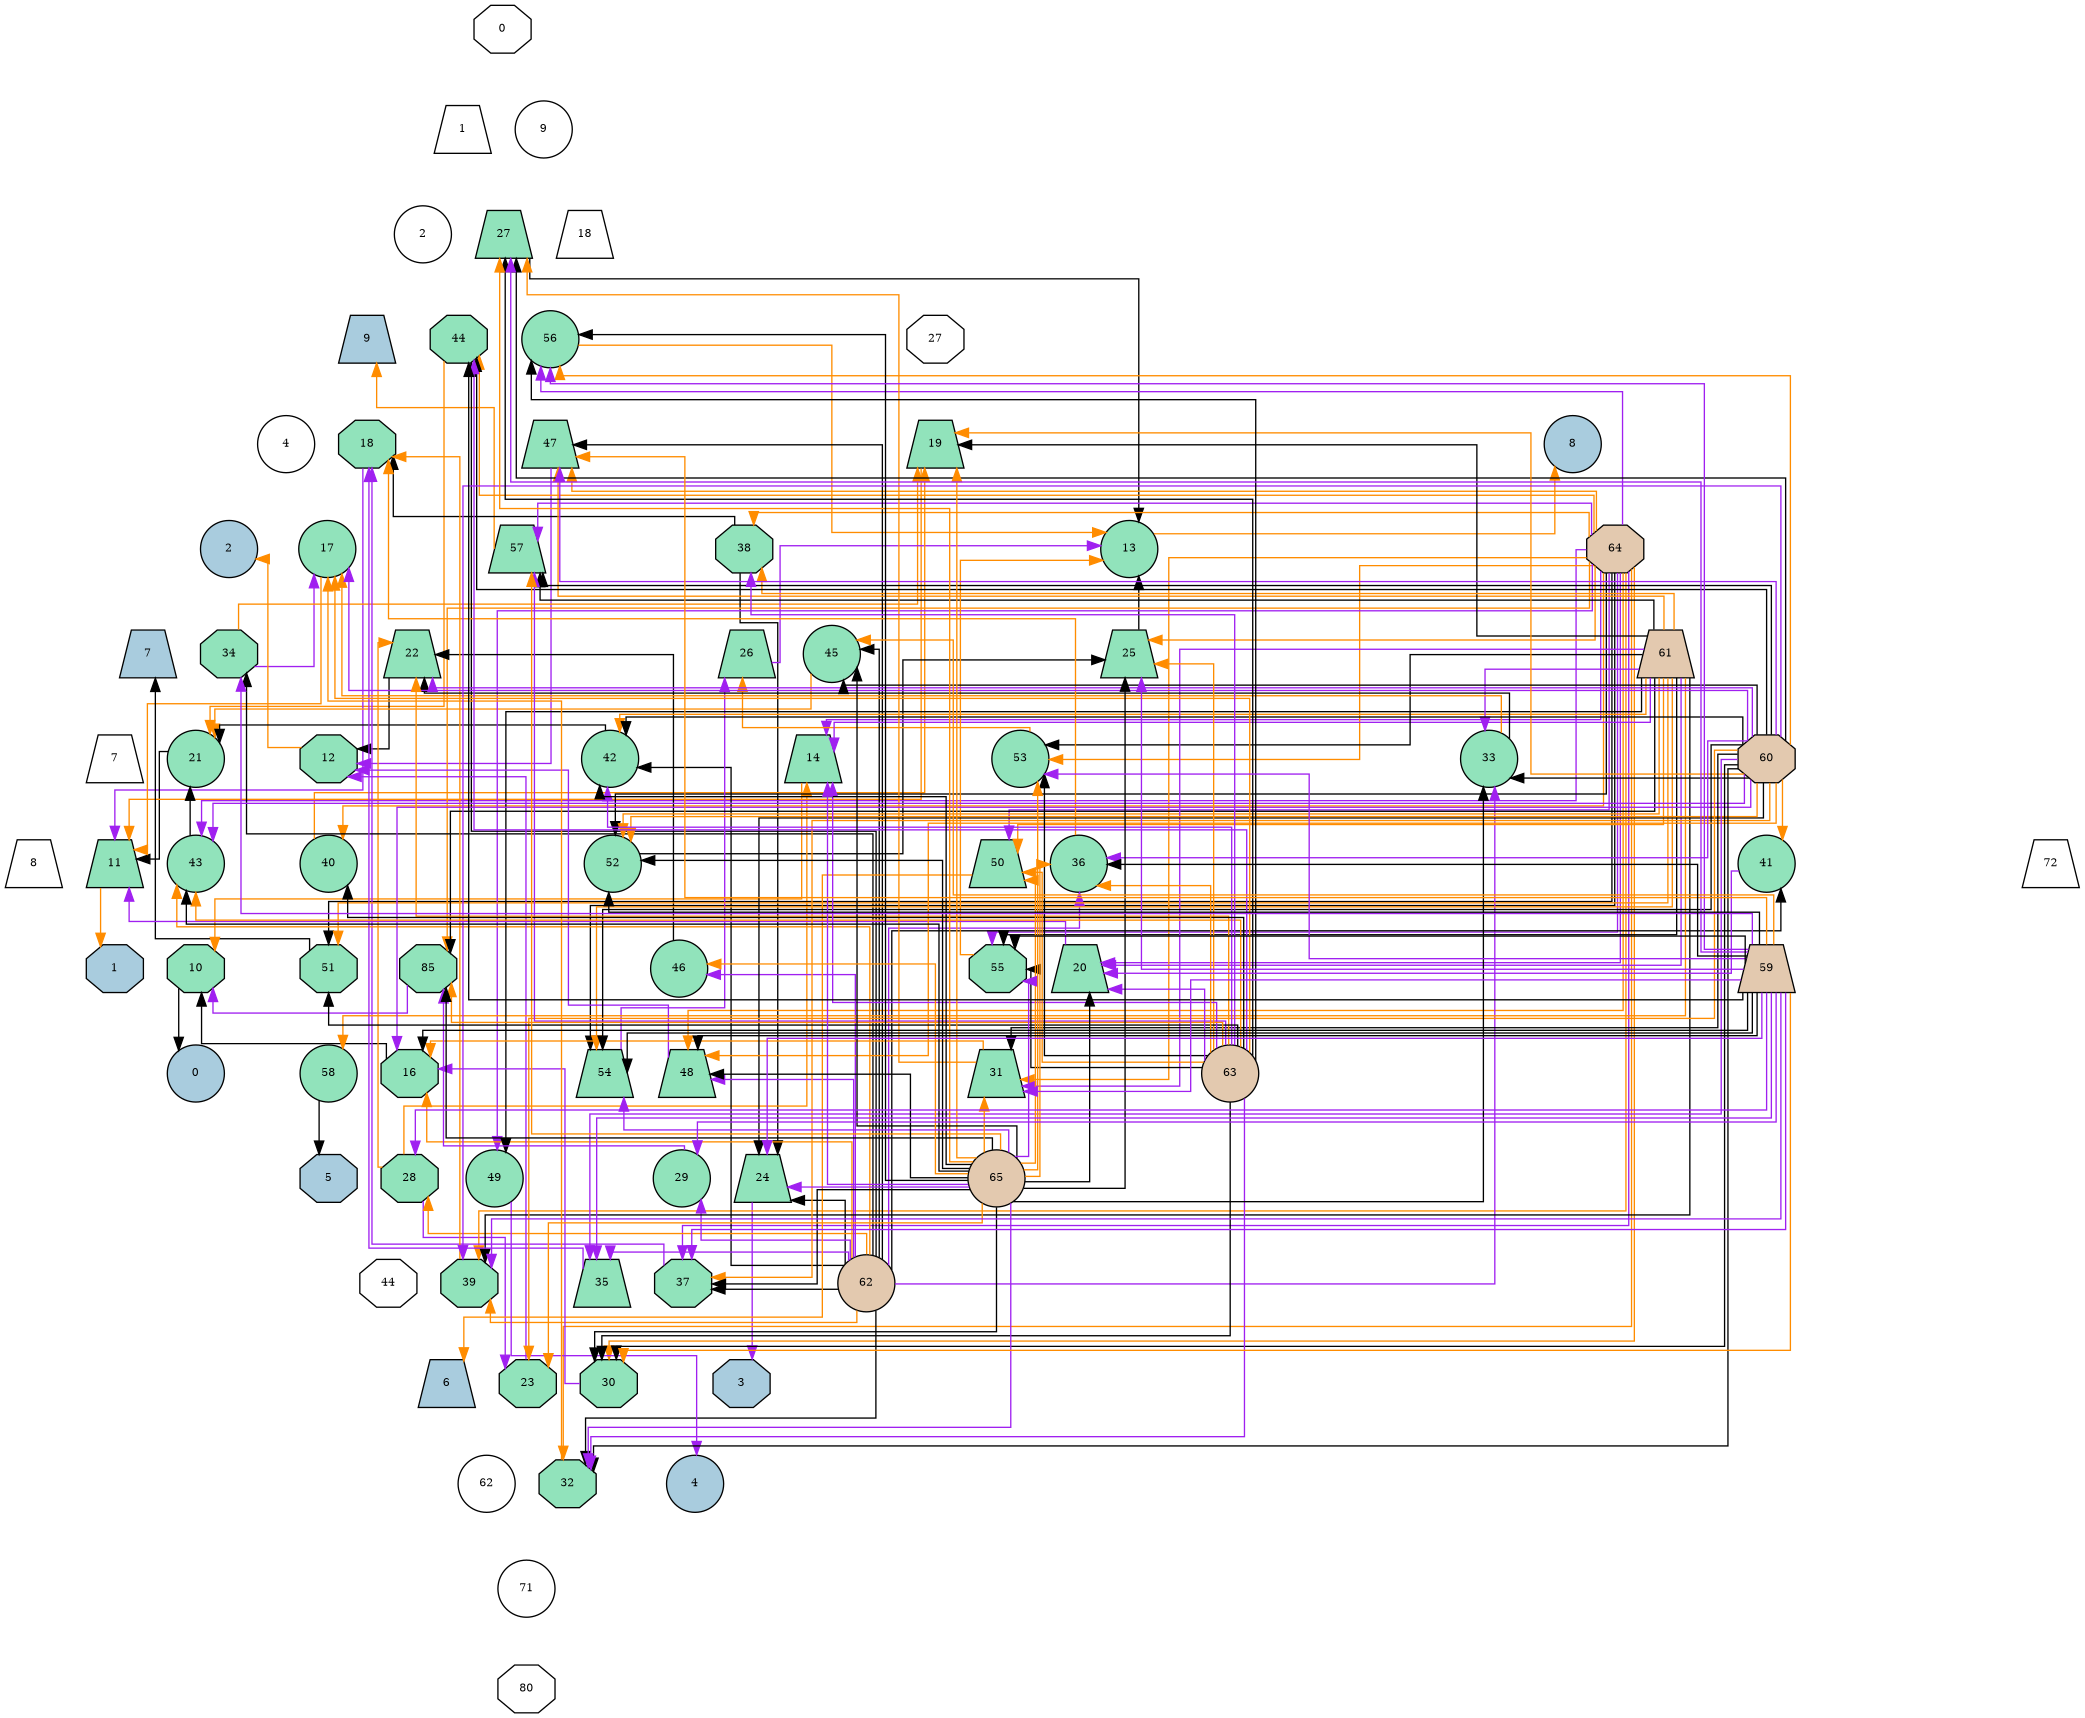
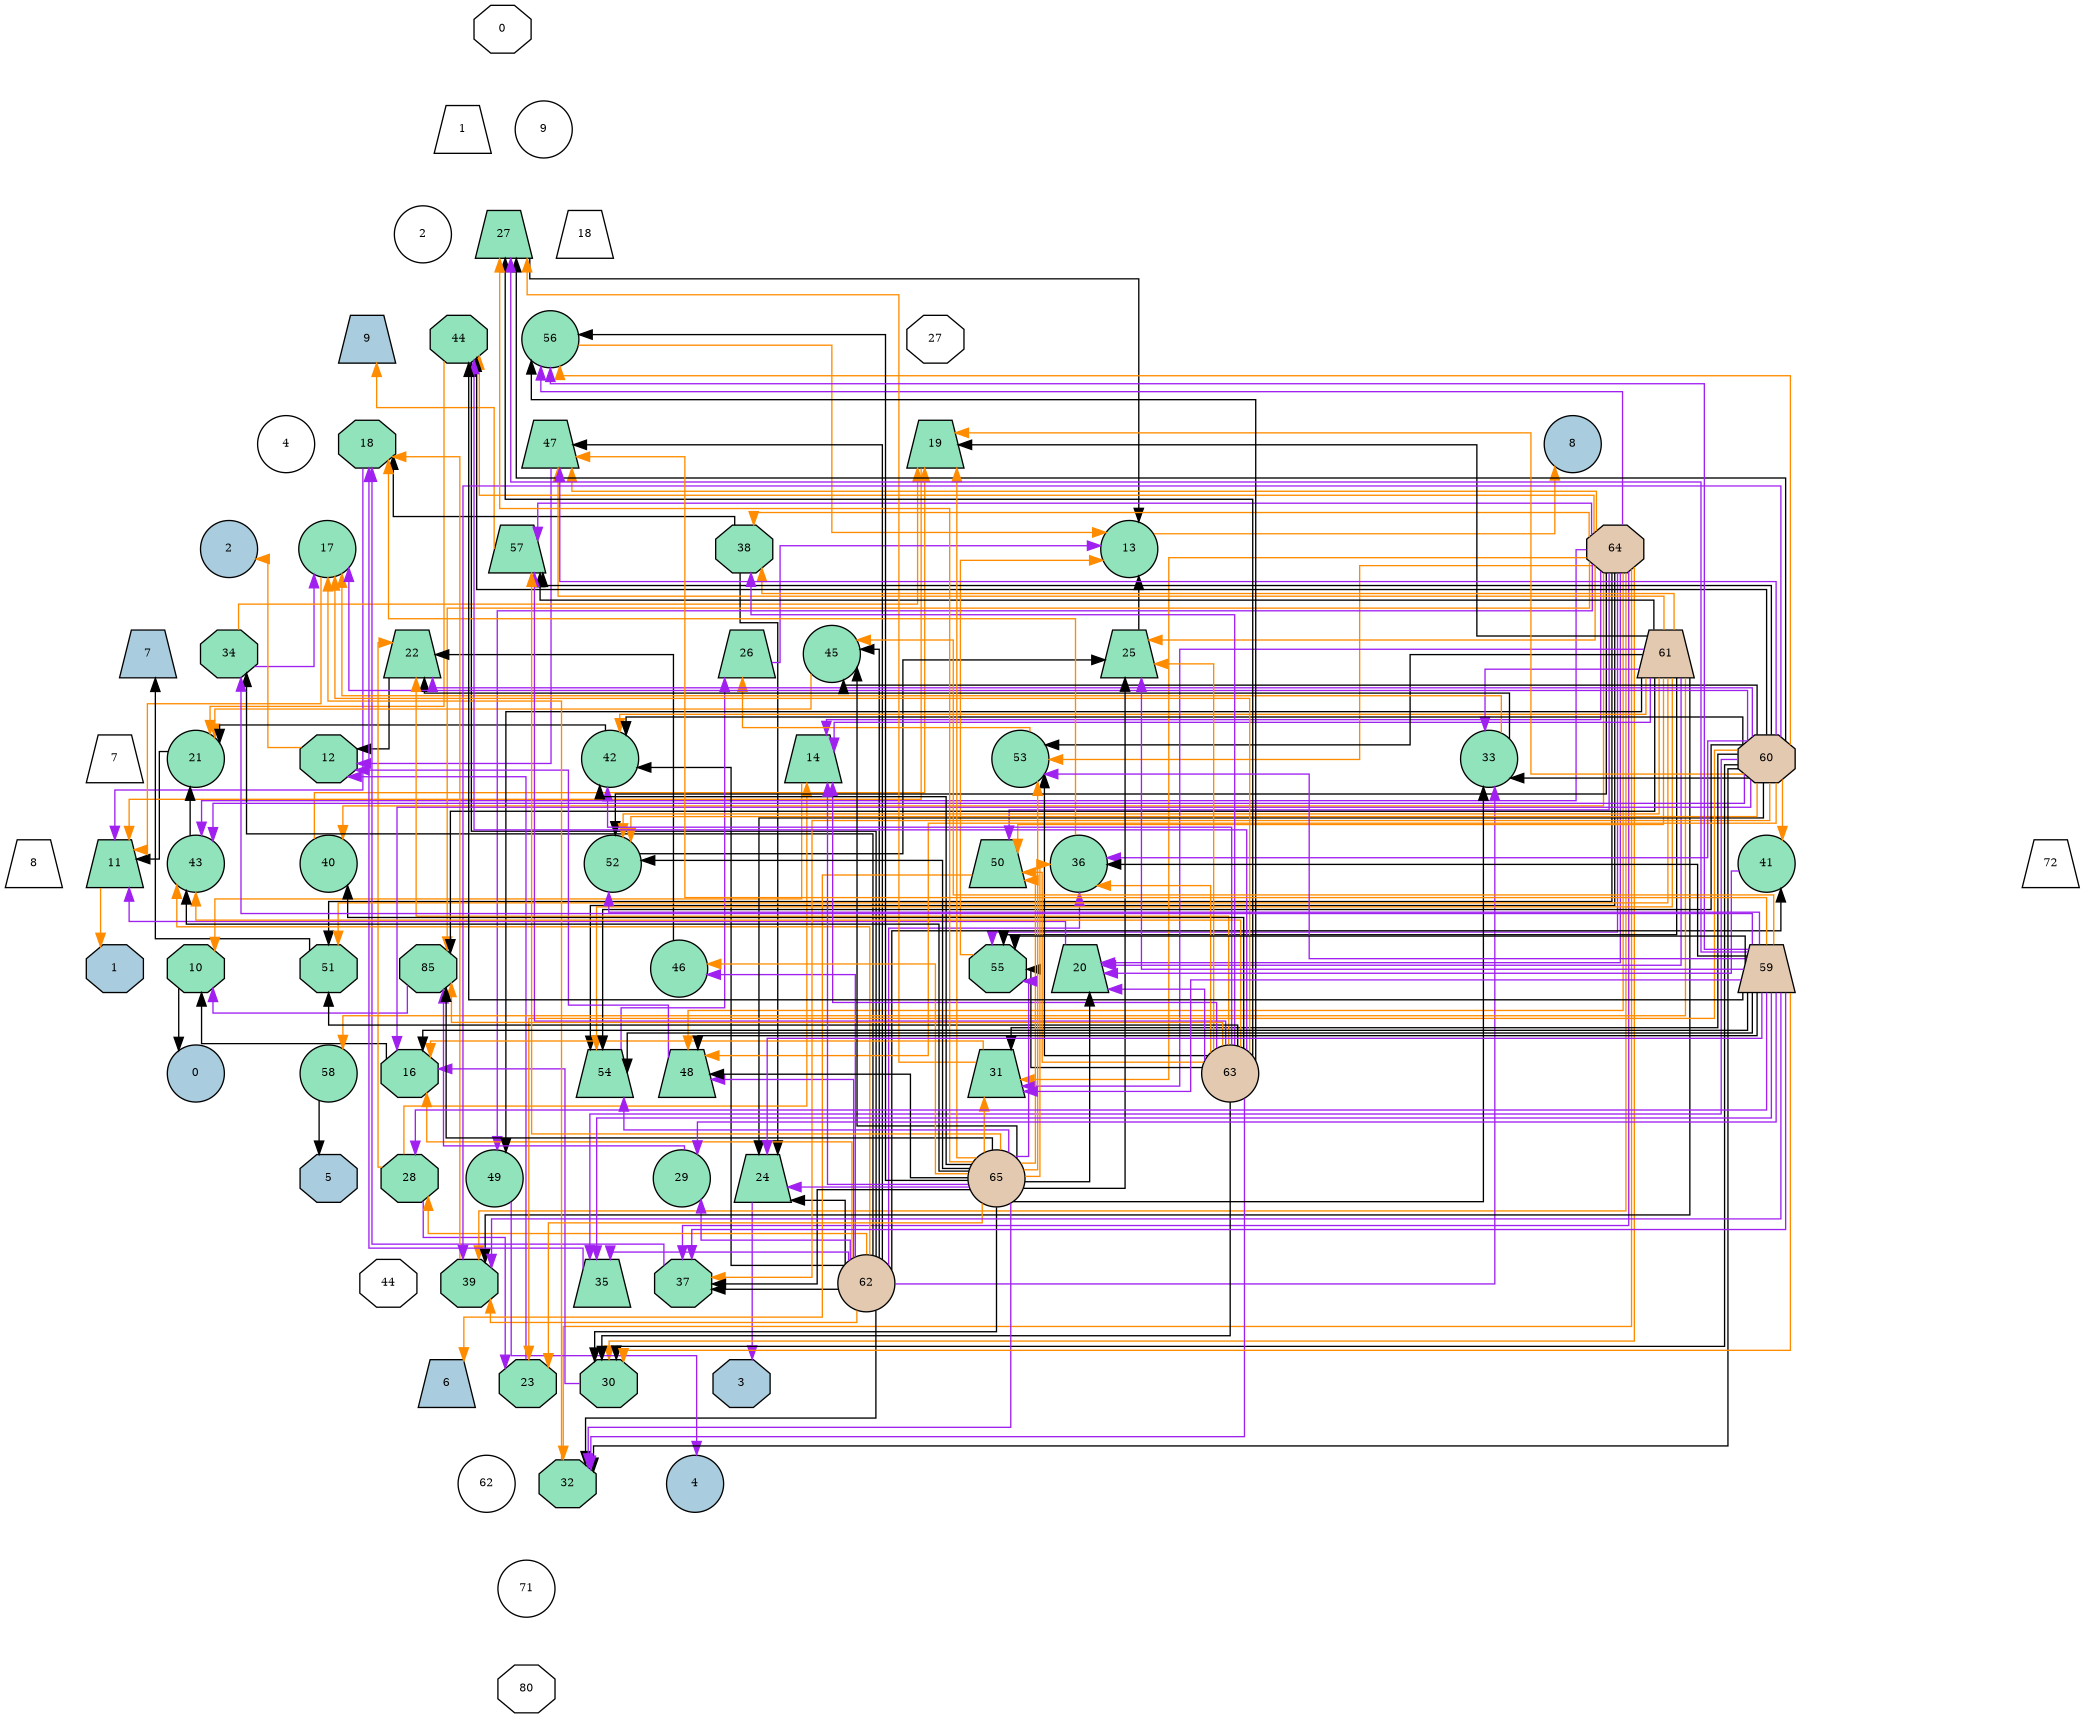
edge "59" -> "52": color black -> purple
